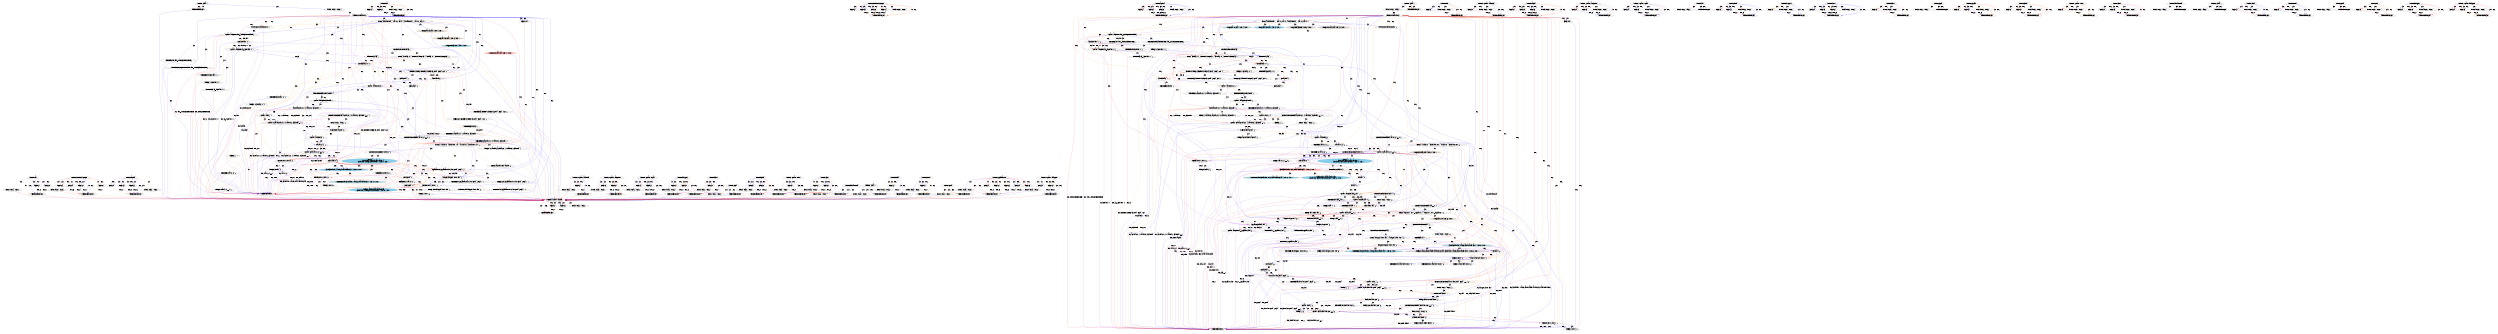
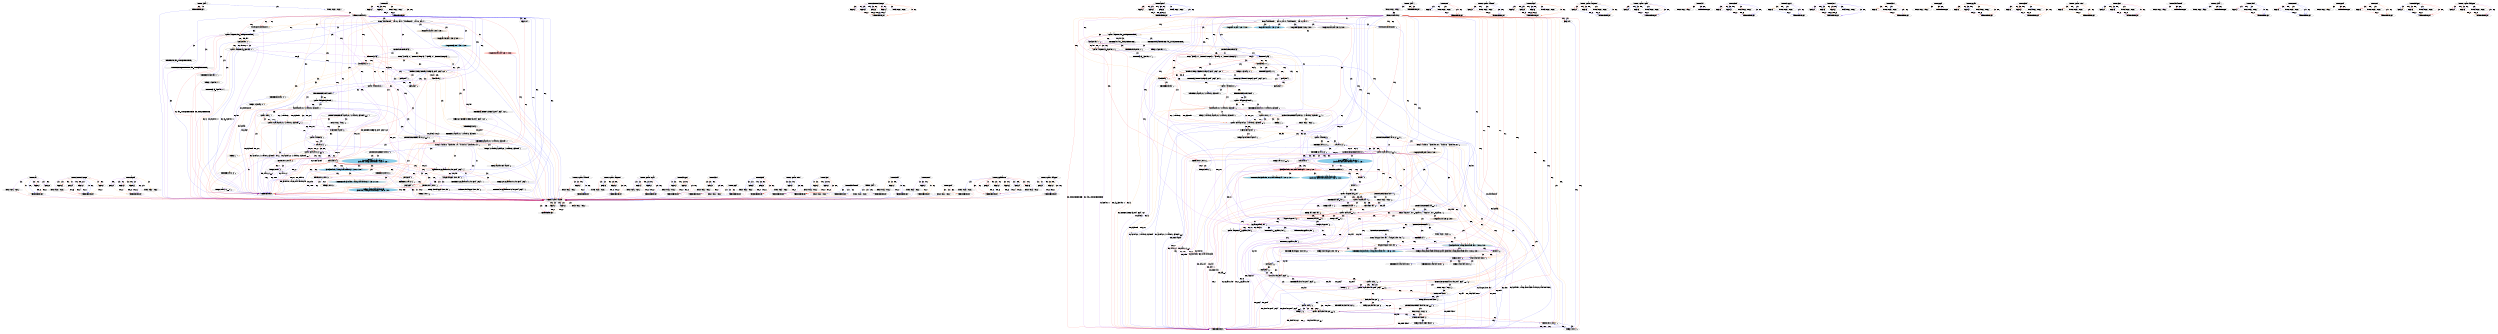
edge "(IDENTIFIER,src,copy_file(src, dest))" -> "(chown,chown(dest, getuid(), getgid()))": now "(copy_file,copy_file(src, dest))" -> "(chown,chown(dest, getuid(), getgid()))"
